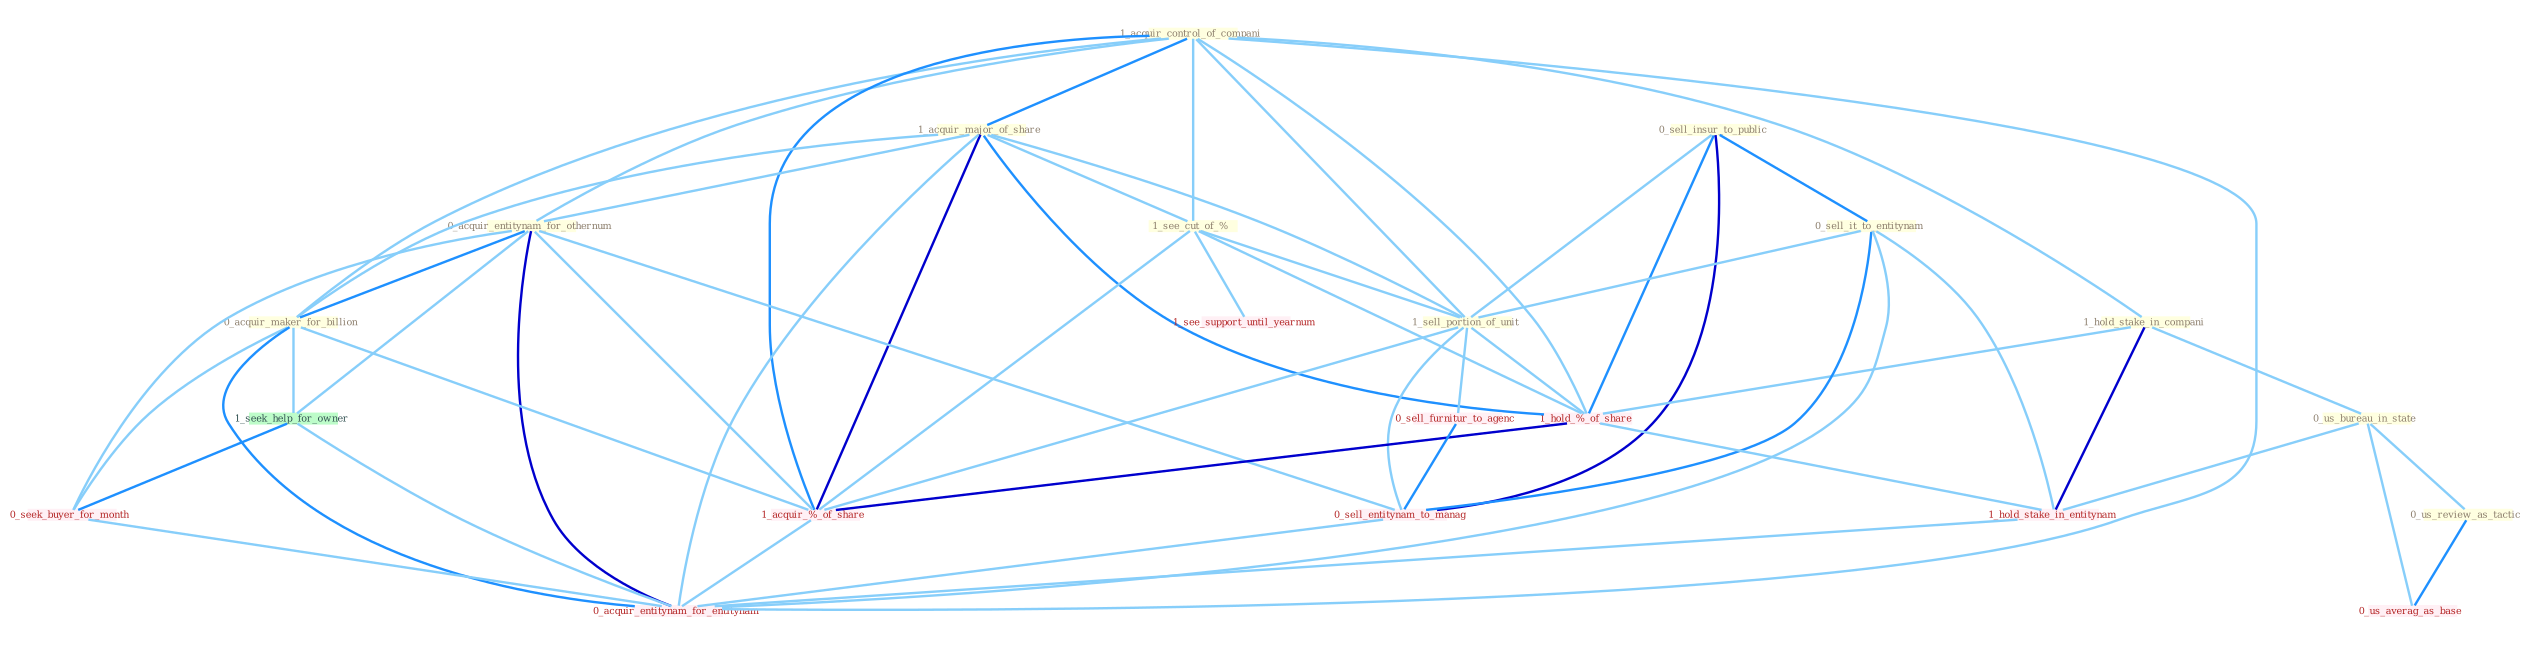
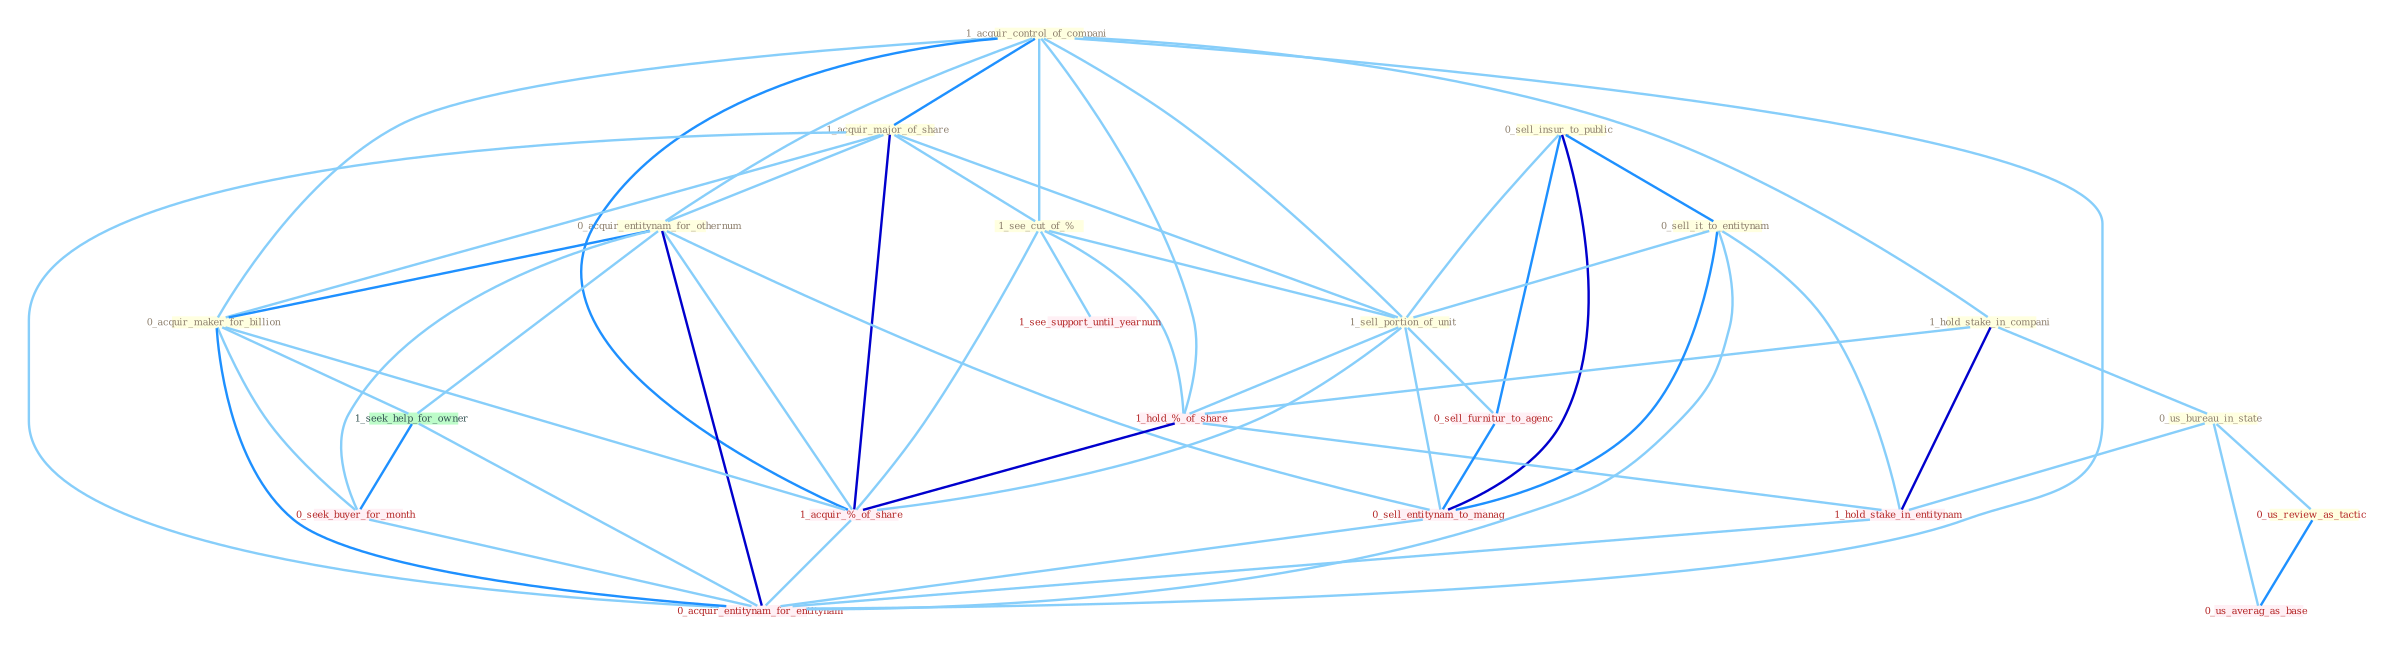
edge "0_sell_insur_to_public" -- "1_hold_%_of_share": now "0_sell_insur_to_public" -- "0_sell_furnitur_to_agenc"
edge "1_acquir_major_of_share" -- "1_hold_%_of_share": removed
node "0_us_review_as_tactic": fontcolor #8b7d6b -> #b22222
